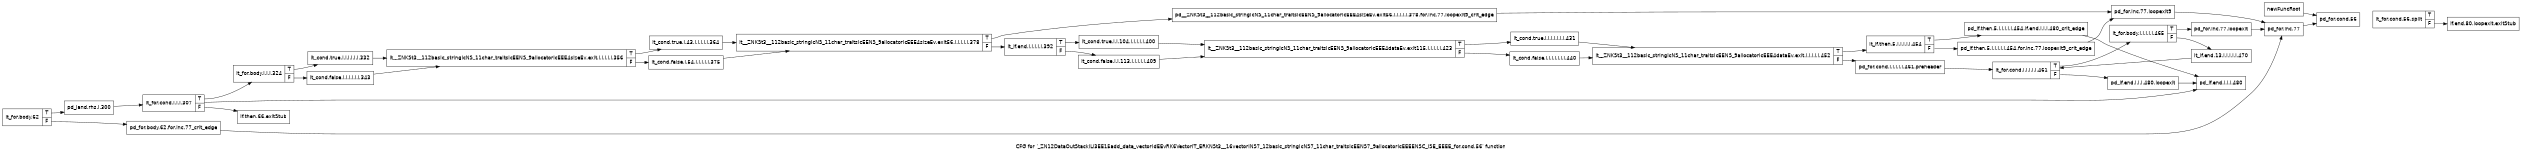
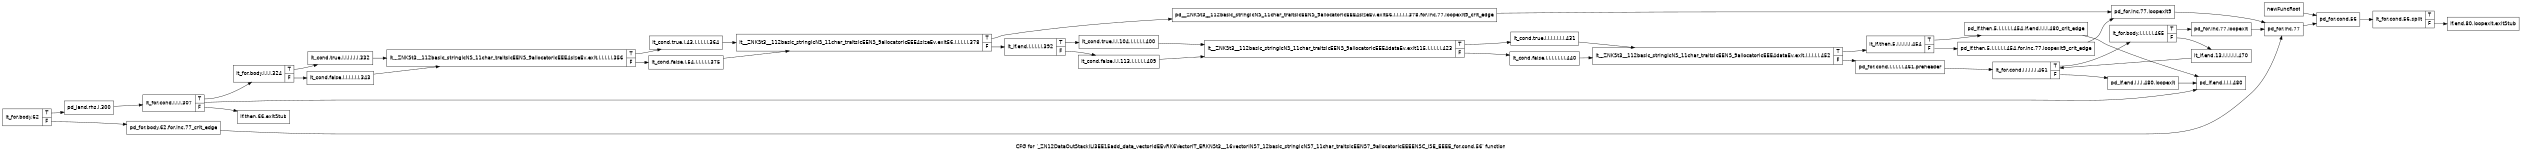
edge "pd_for.cond.56" -> "it_for.cond.56.split": added
